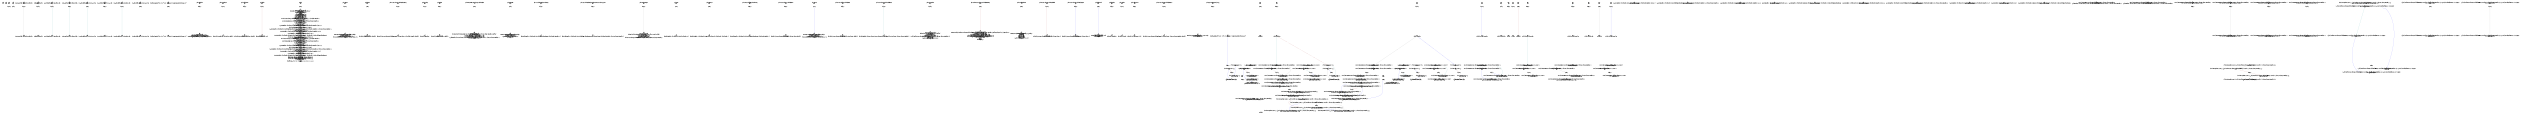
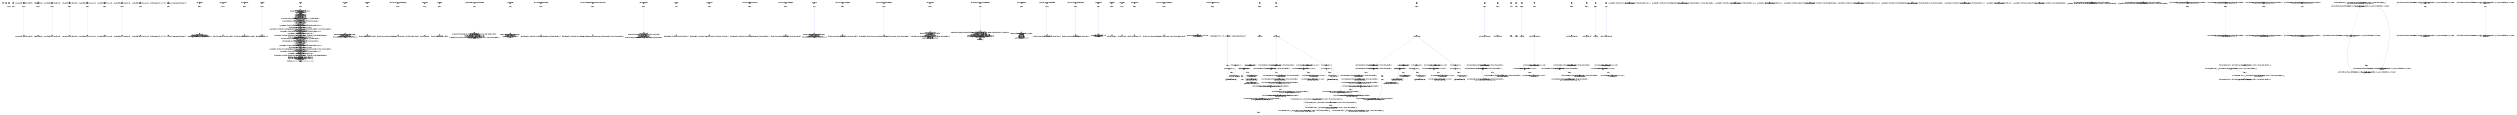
node "253": text "%2 = alloca %struct.Book*, align 8" -> "%2 = alloca %struct.Book*, traitsIcESaIcEEaSERKS 8"
